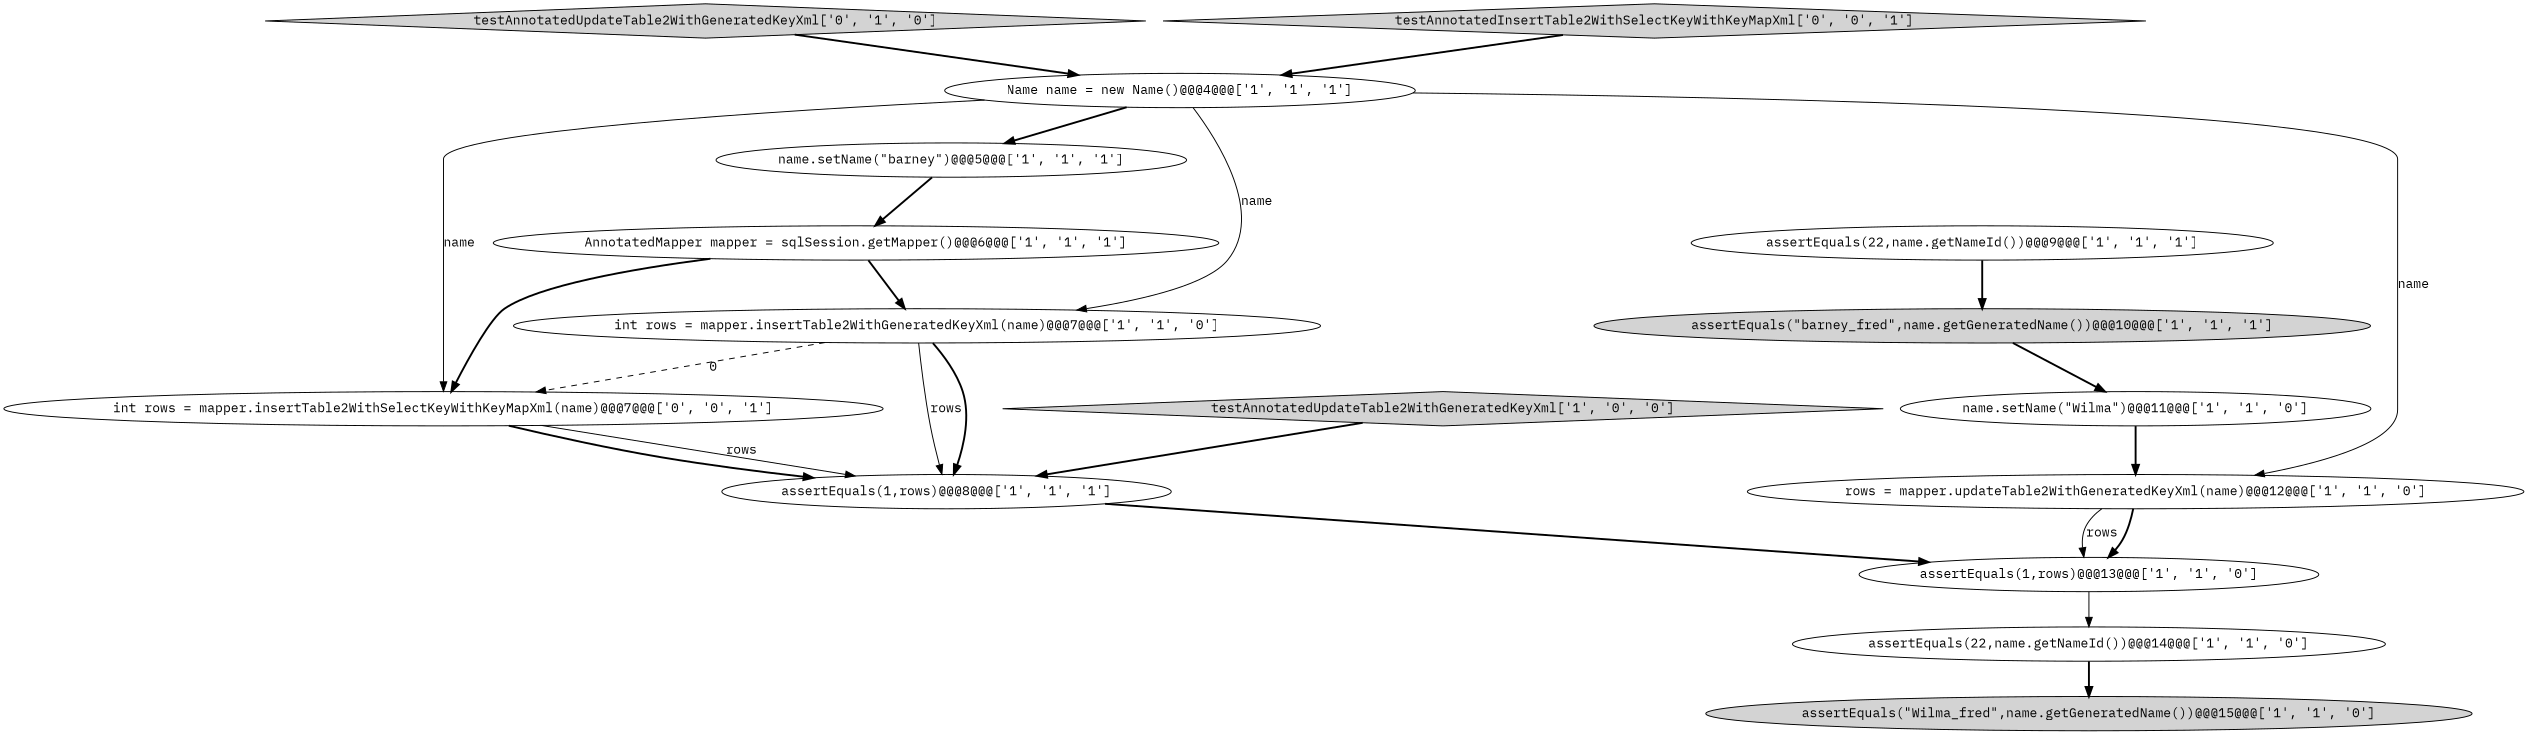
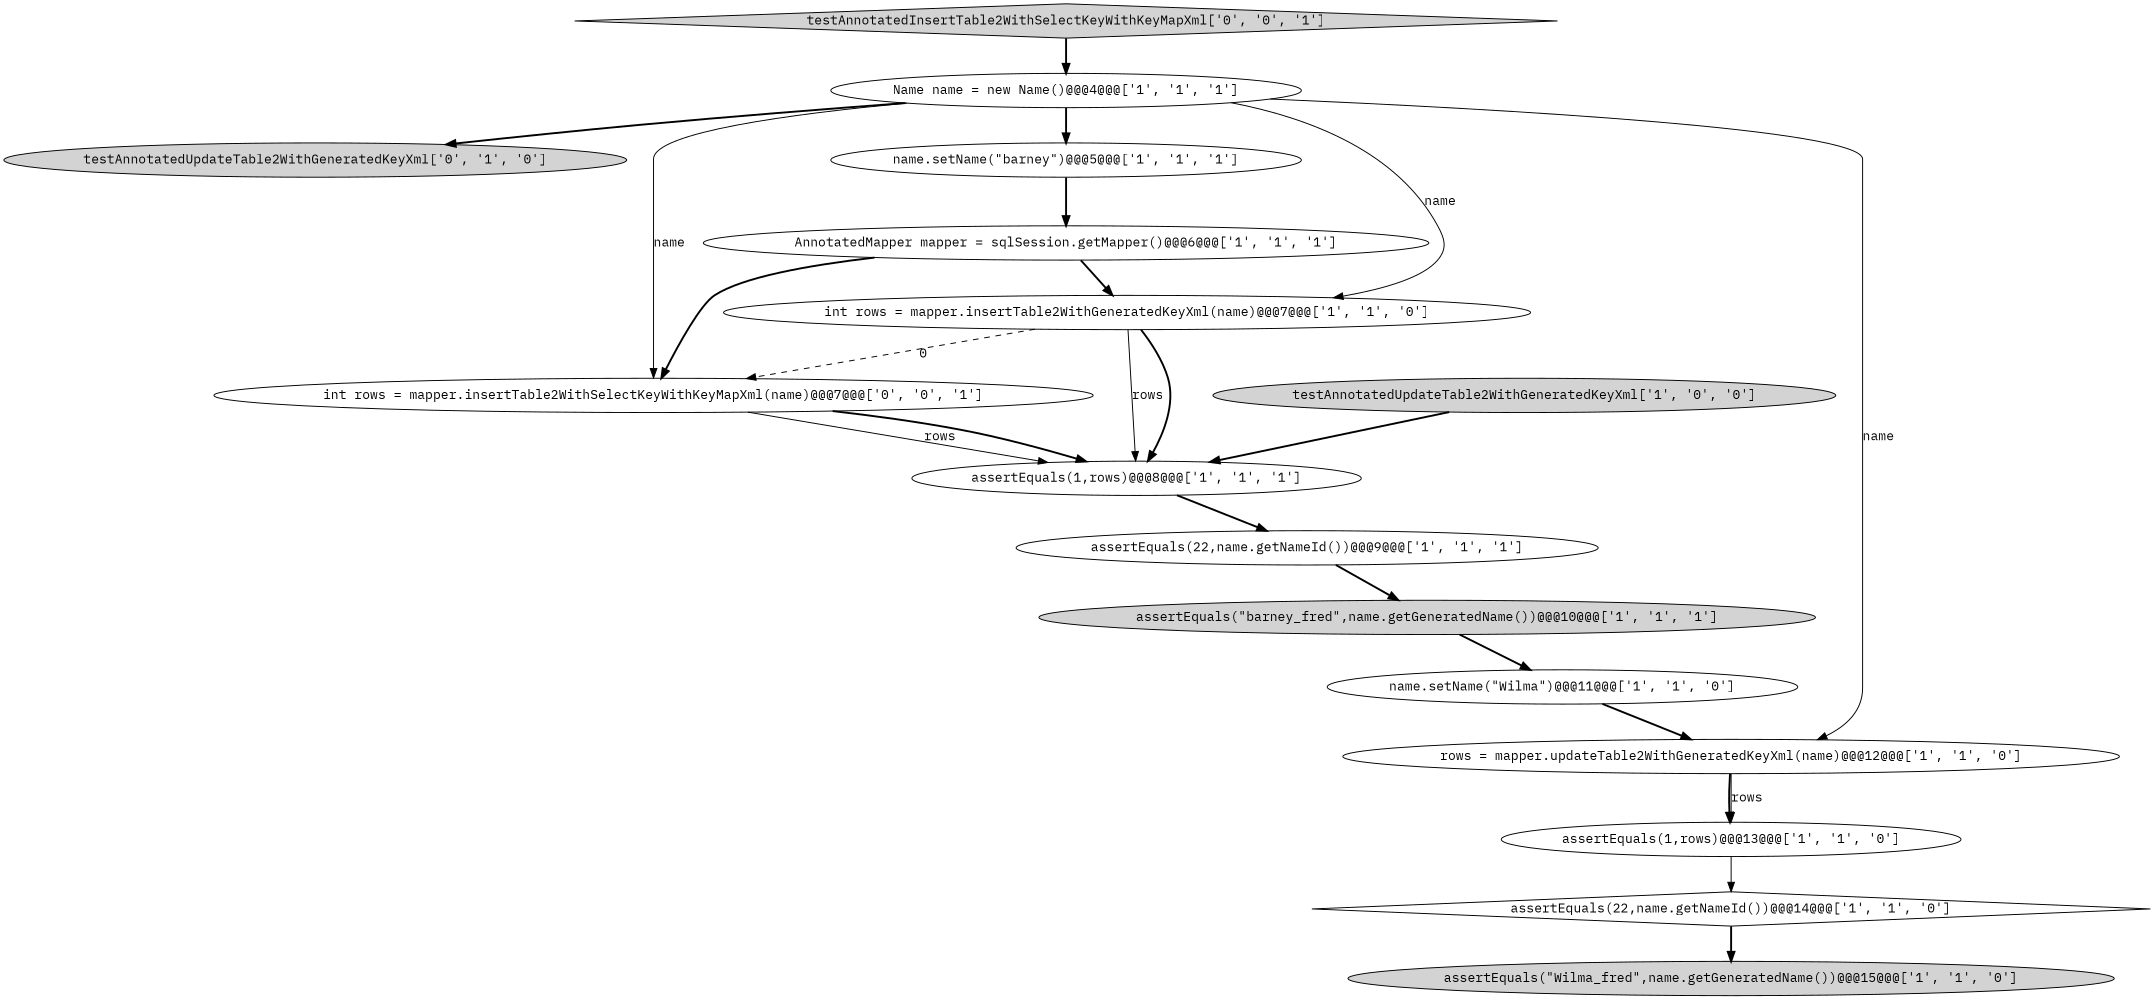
node "testAnnotatedUpdateTable2WithGeneratedKeyXml['0', '1', '0']": shape diamond -> ellipse
edge "testAnnotatedUpdateTable2WithGeneratedKeyXml['0', '1', '0']" -> "Name name = new Name()@@@4@@@['1', '1', '1']": reversed
node "testAnnotatedUpdateTable2WithGeneratedKeyXml['1', '0', '0']": shape diamond -> ellipse
edge "assertEquals(1,rows)@@@8@@@['1', '1', '1']" -> "assertEquals(1,rows)@@@13@@@['1', '1', '0']": now "assertEquals(1,rows)@@@8@@@['1', '1', '1']" -> "assertEquals(22,name.getNameId())@@@9@@@['1', '1', '1']"
node "assertEquals(22,name.getNameId())@@@14@@@['1', '1', '0']": shape ellipse -> diamond
